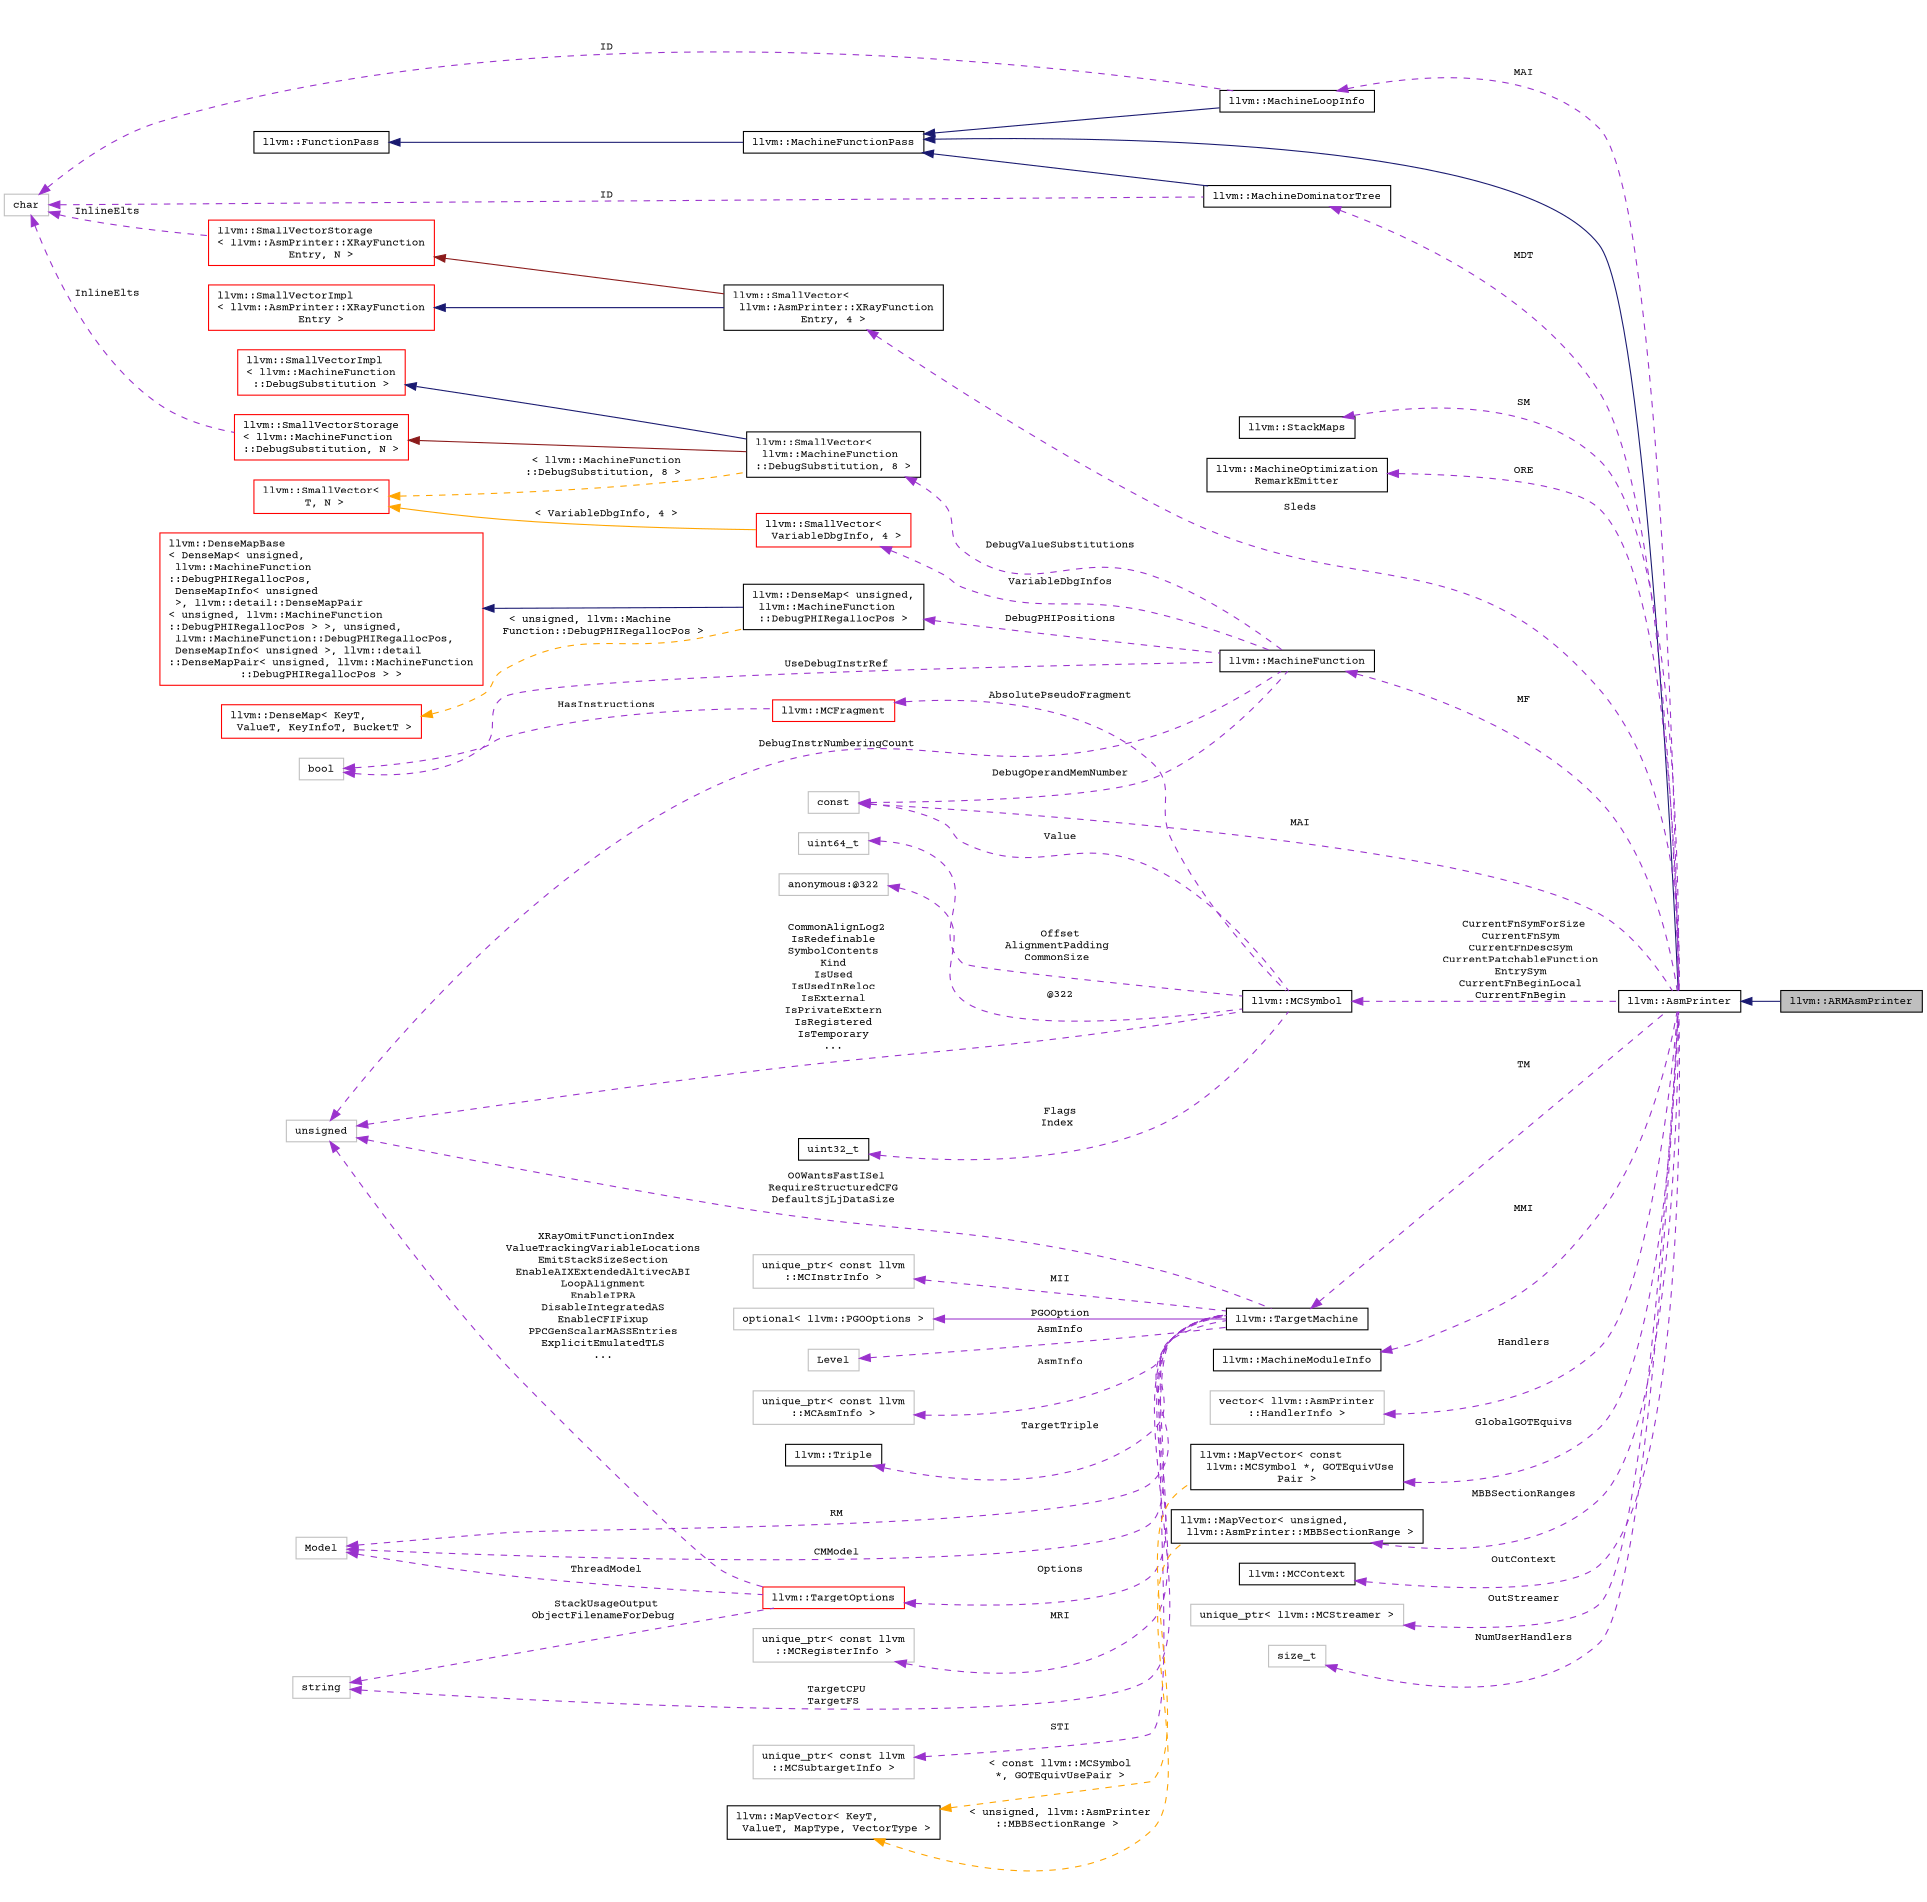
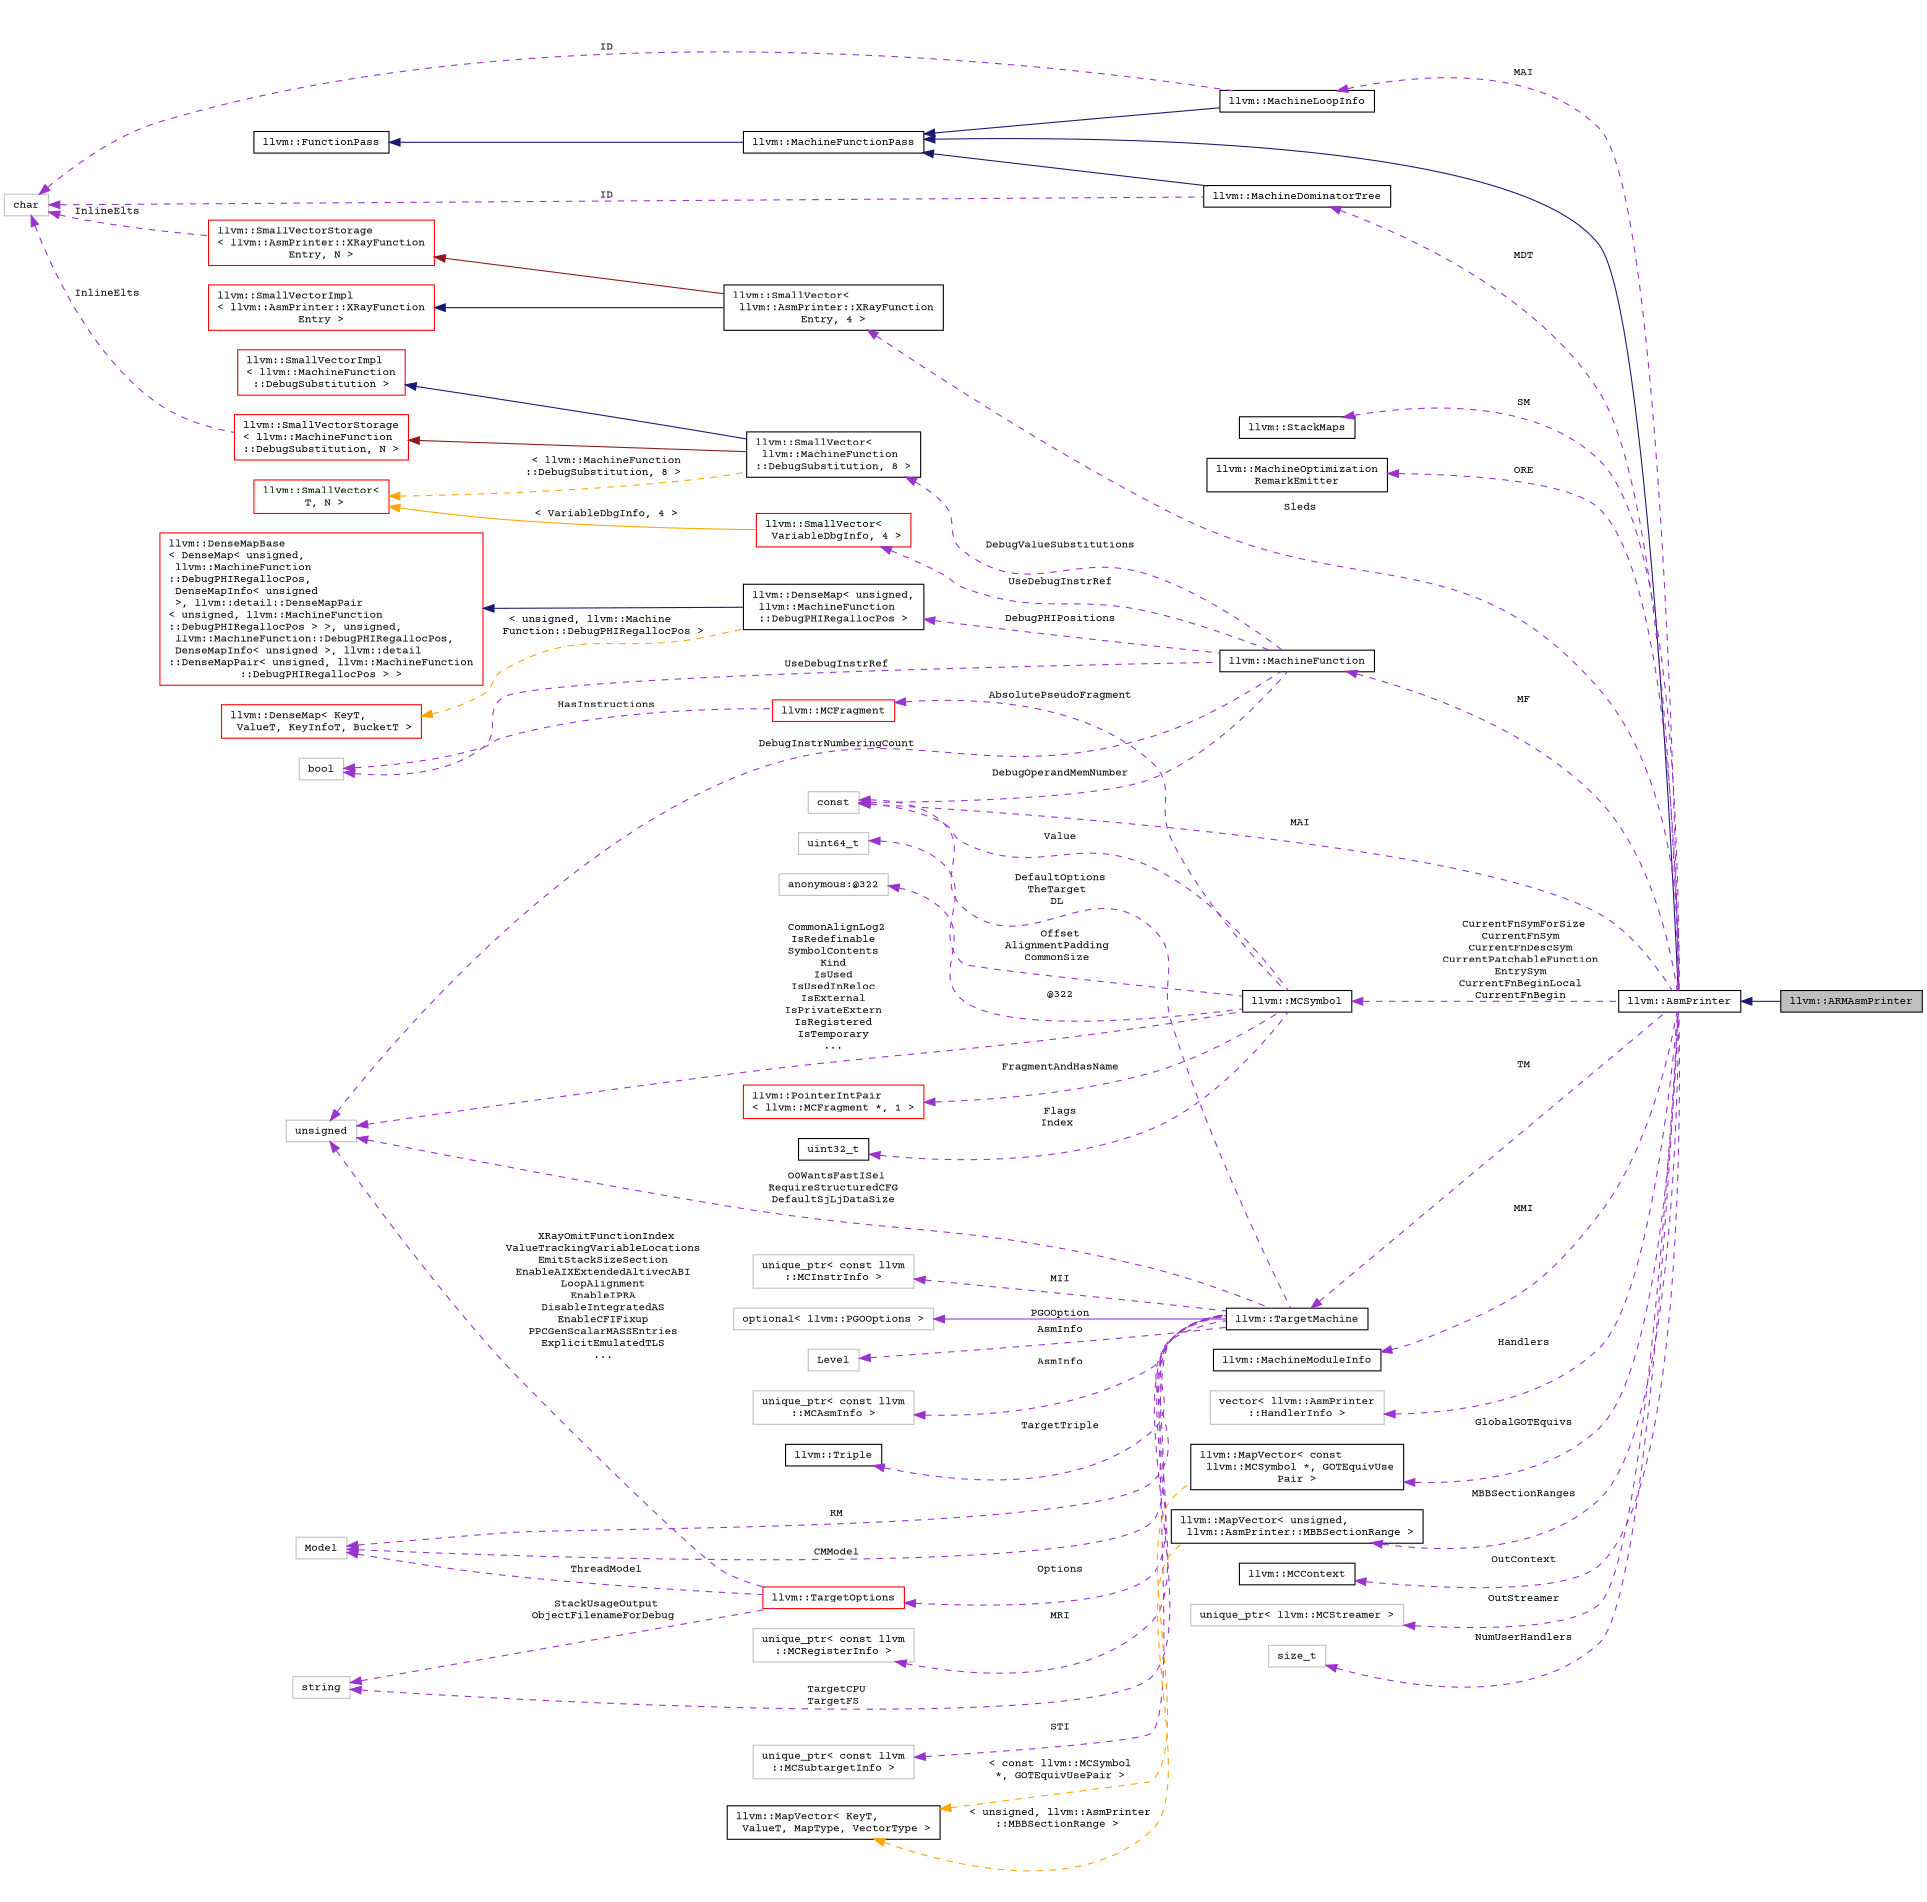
edge "llvm::MachineFunction" -> "llvm::SmallVector< VariableDbgInfo, 4 >": label " VariableDbgInfos" -> " UseDebugInstrRef"
edge "llvm::TargetMachine" -> "const": added, label "DefaultOptions TheTarget DL"
node "llvm::PointerIntPair < llvm::MCFragment *, 1 >": added
